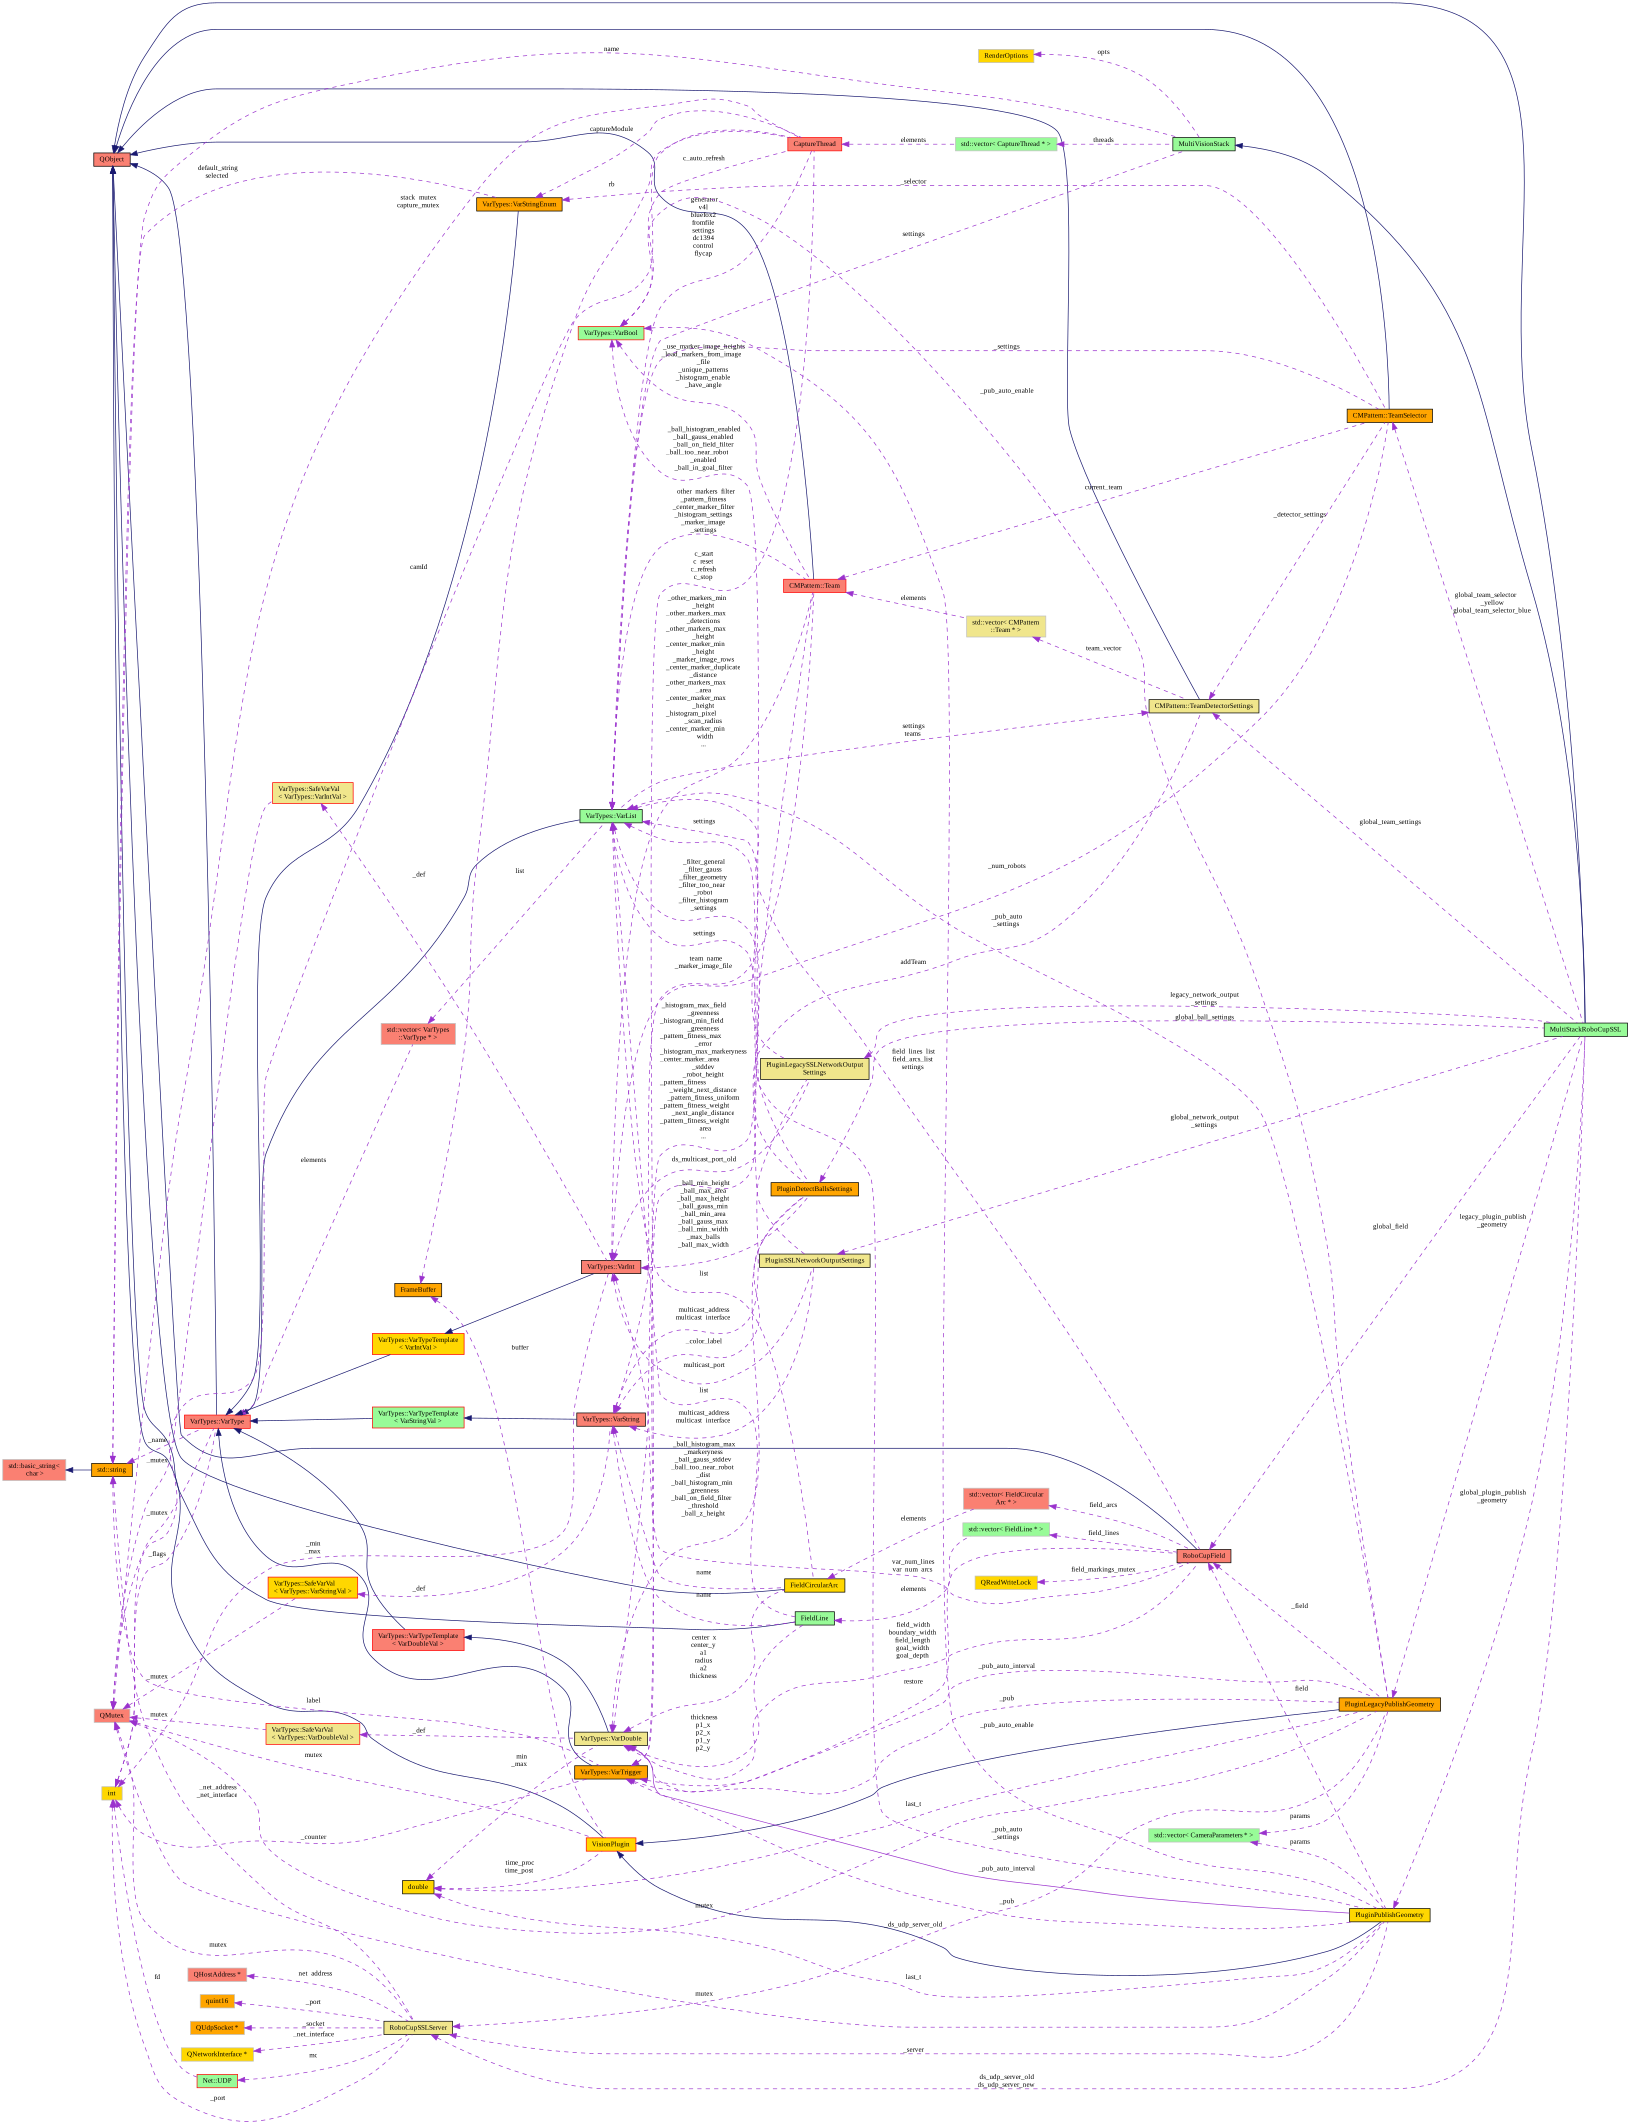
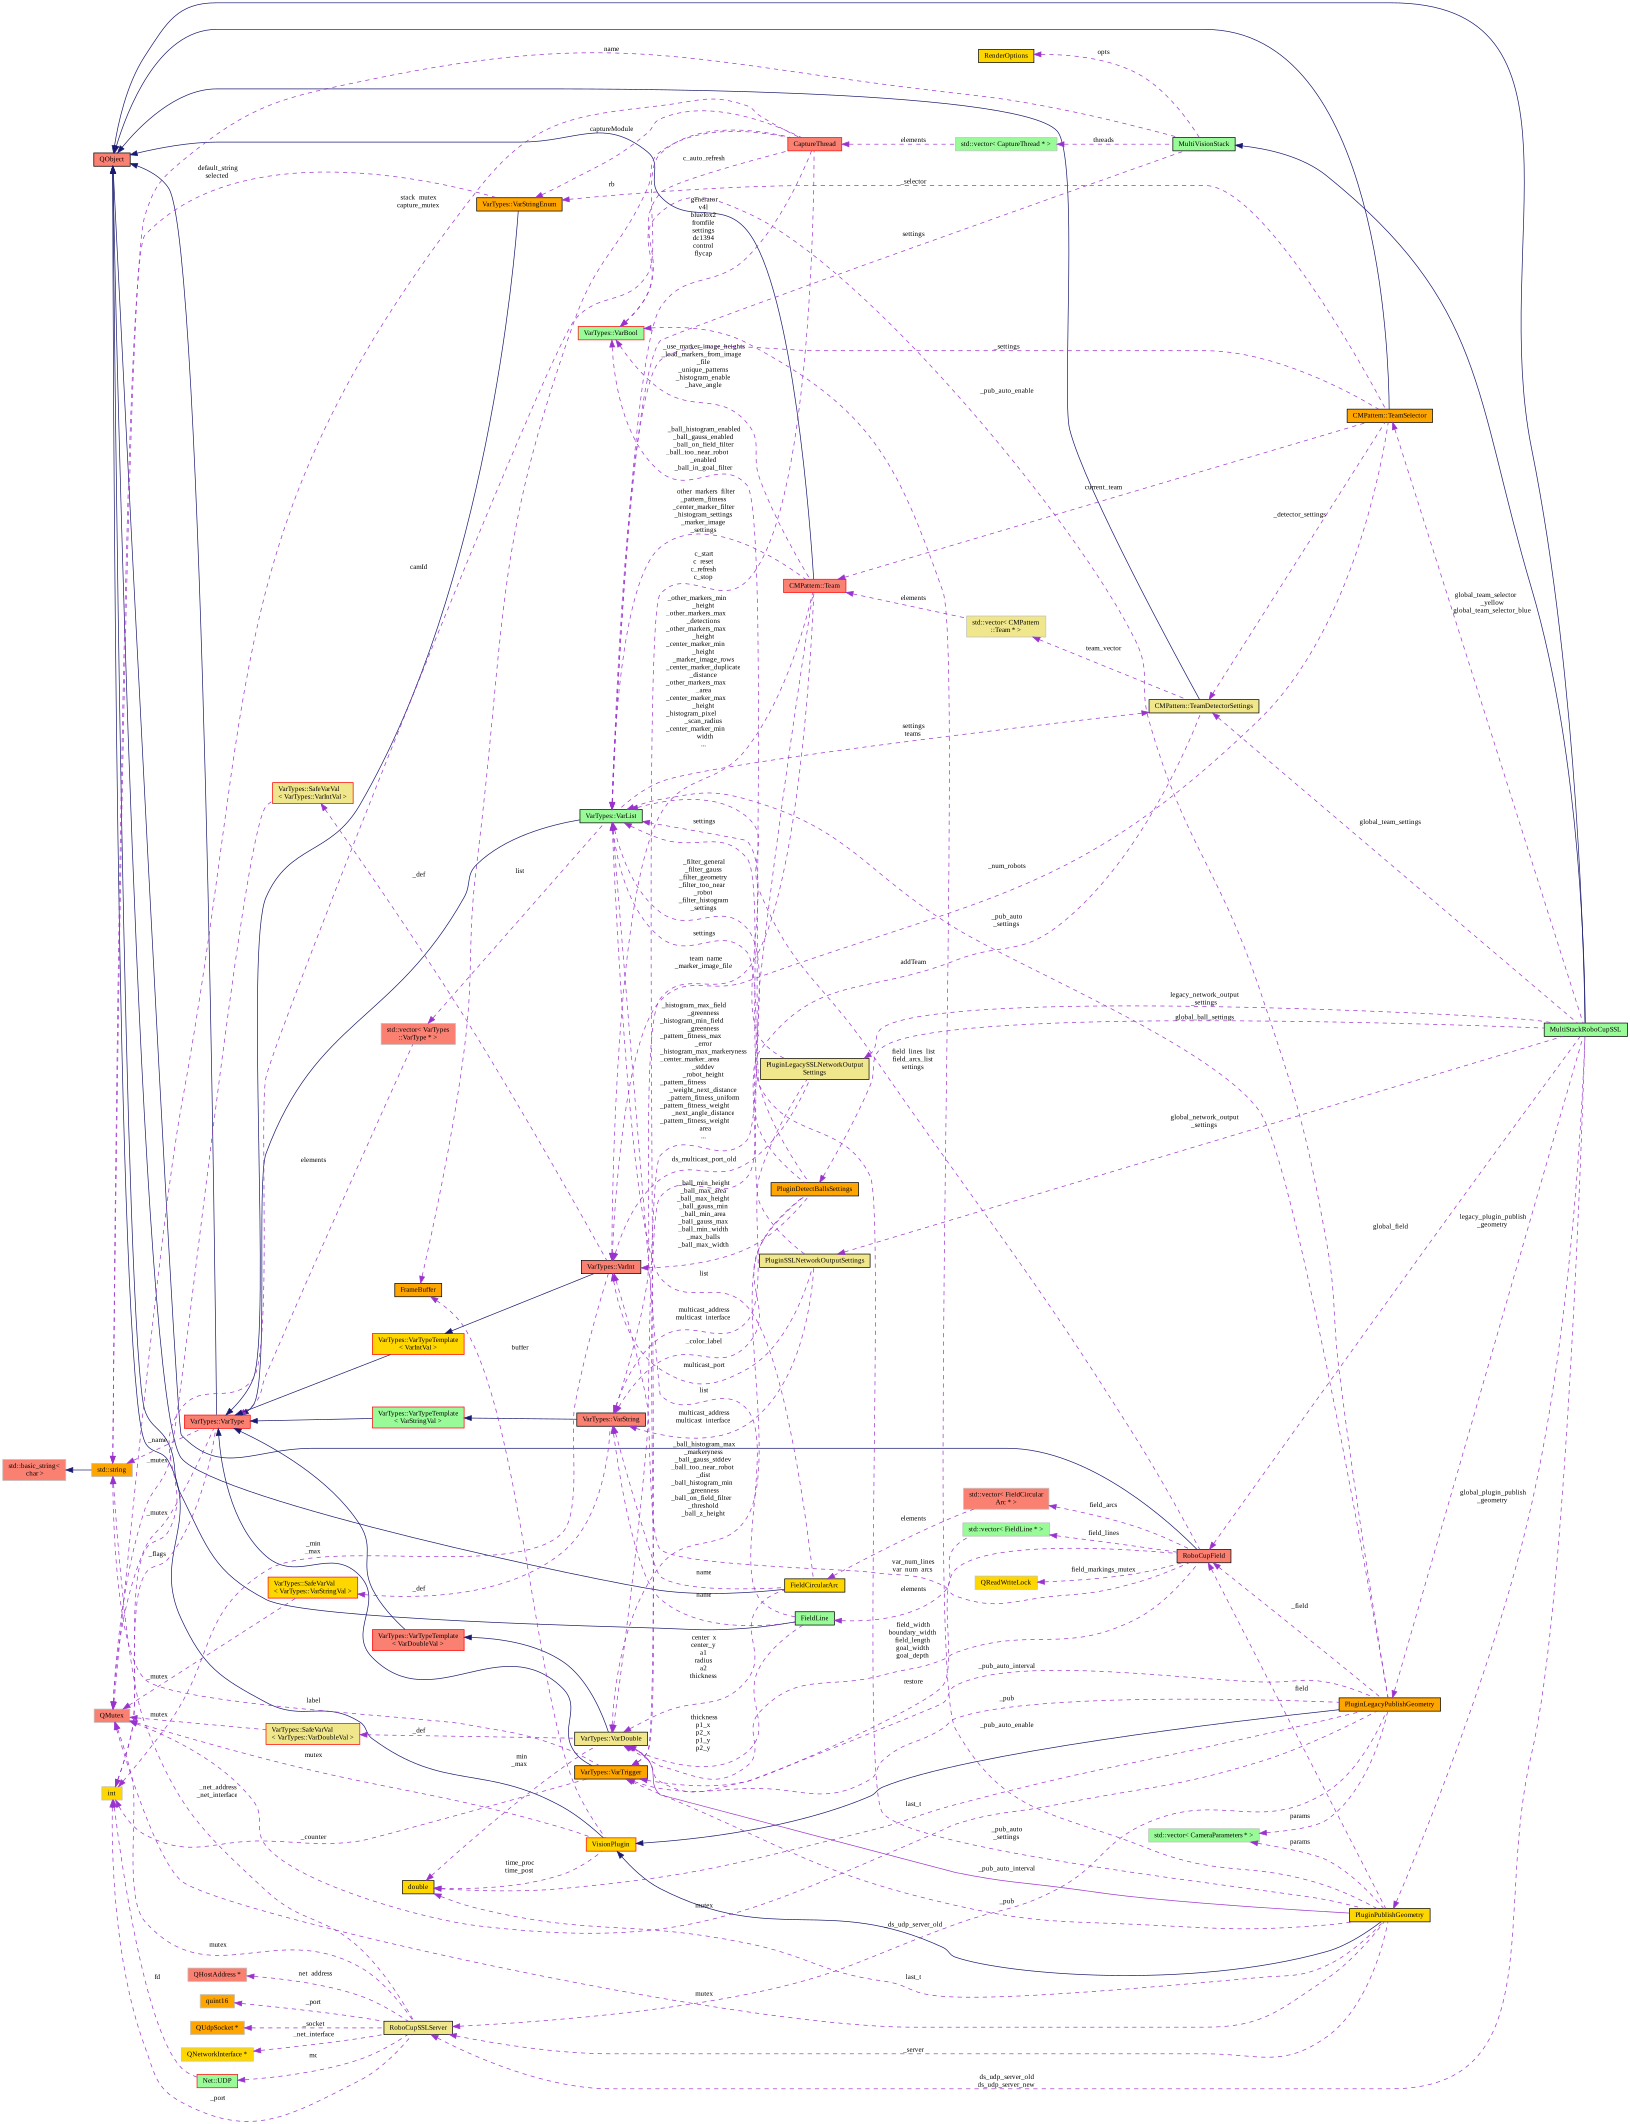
node "RenderOptions": color grey75 -> black
node "std::string": color black -> grey75
